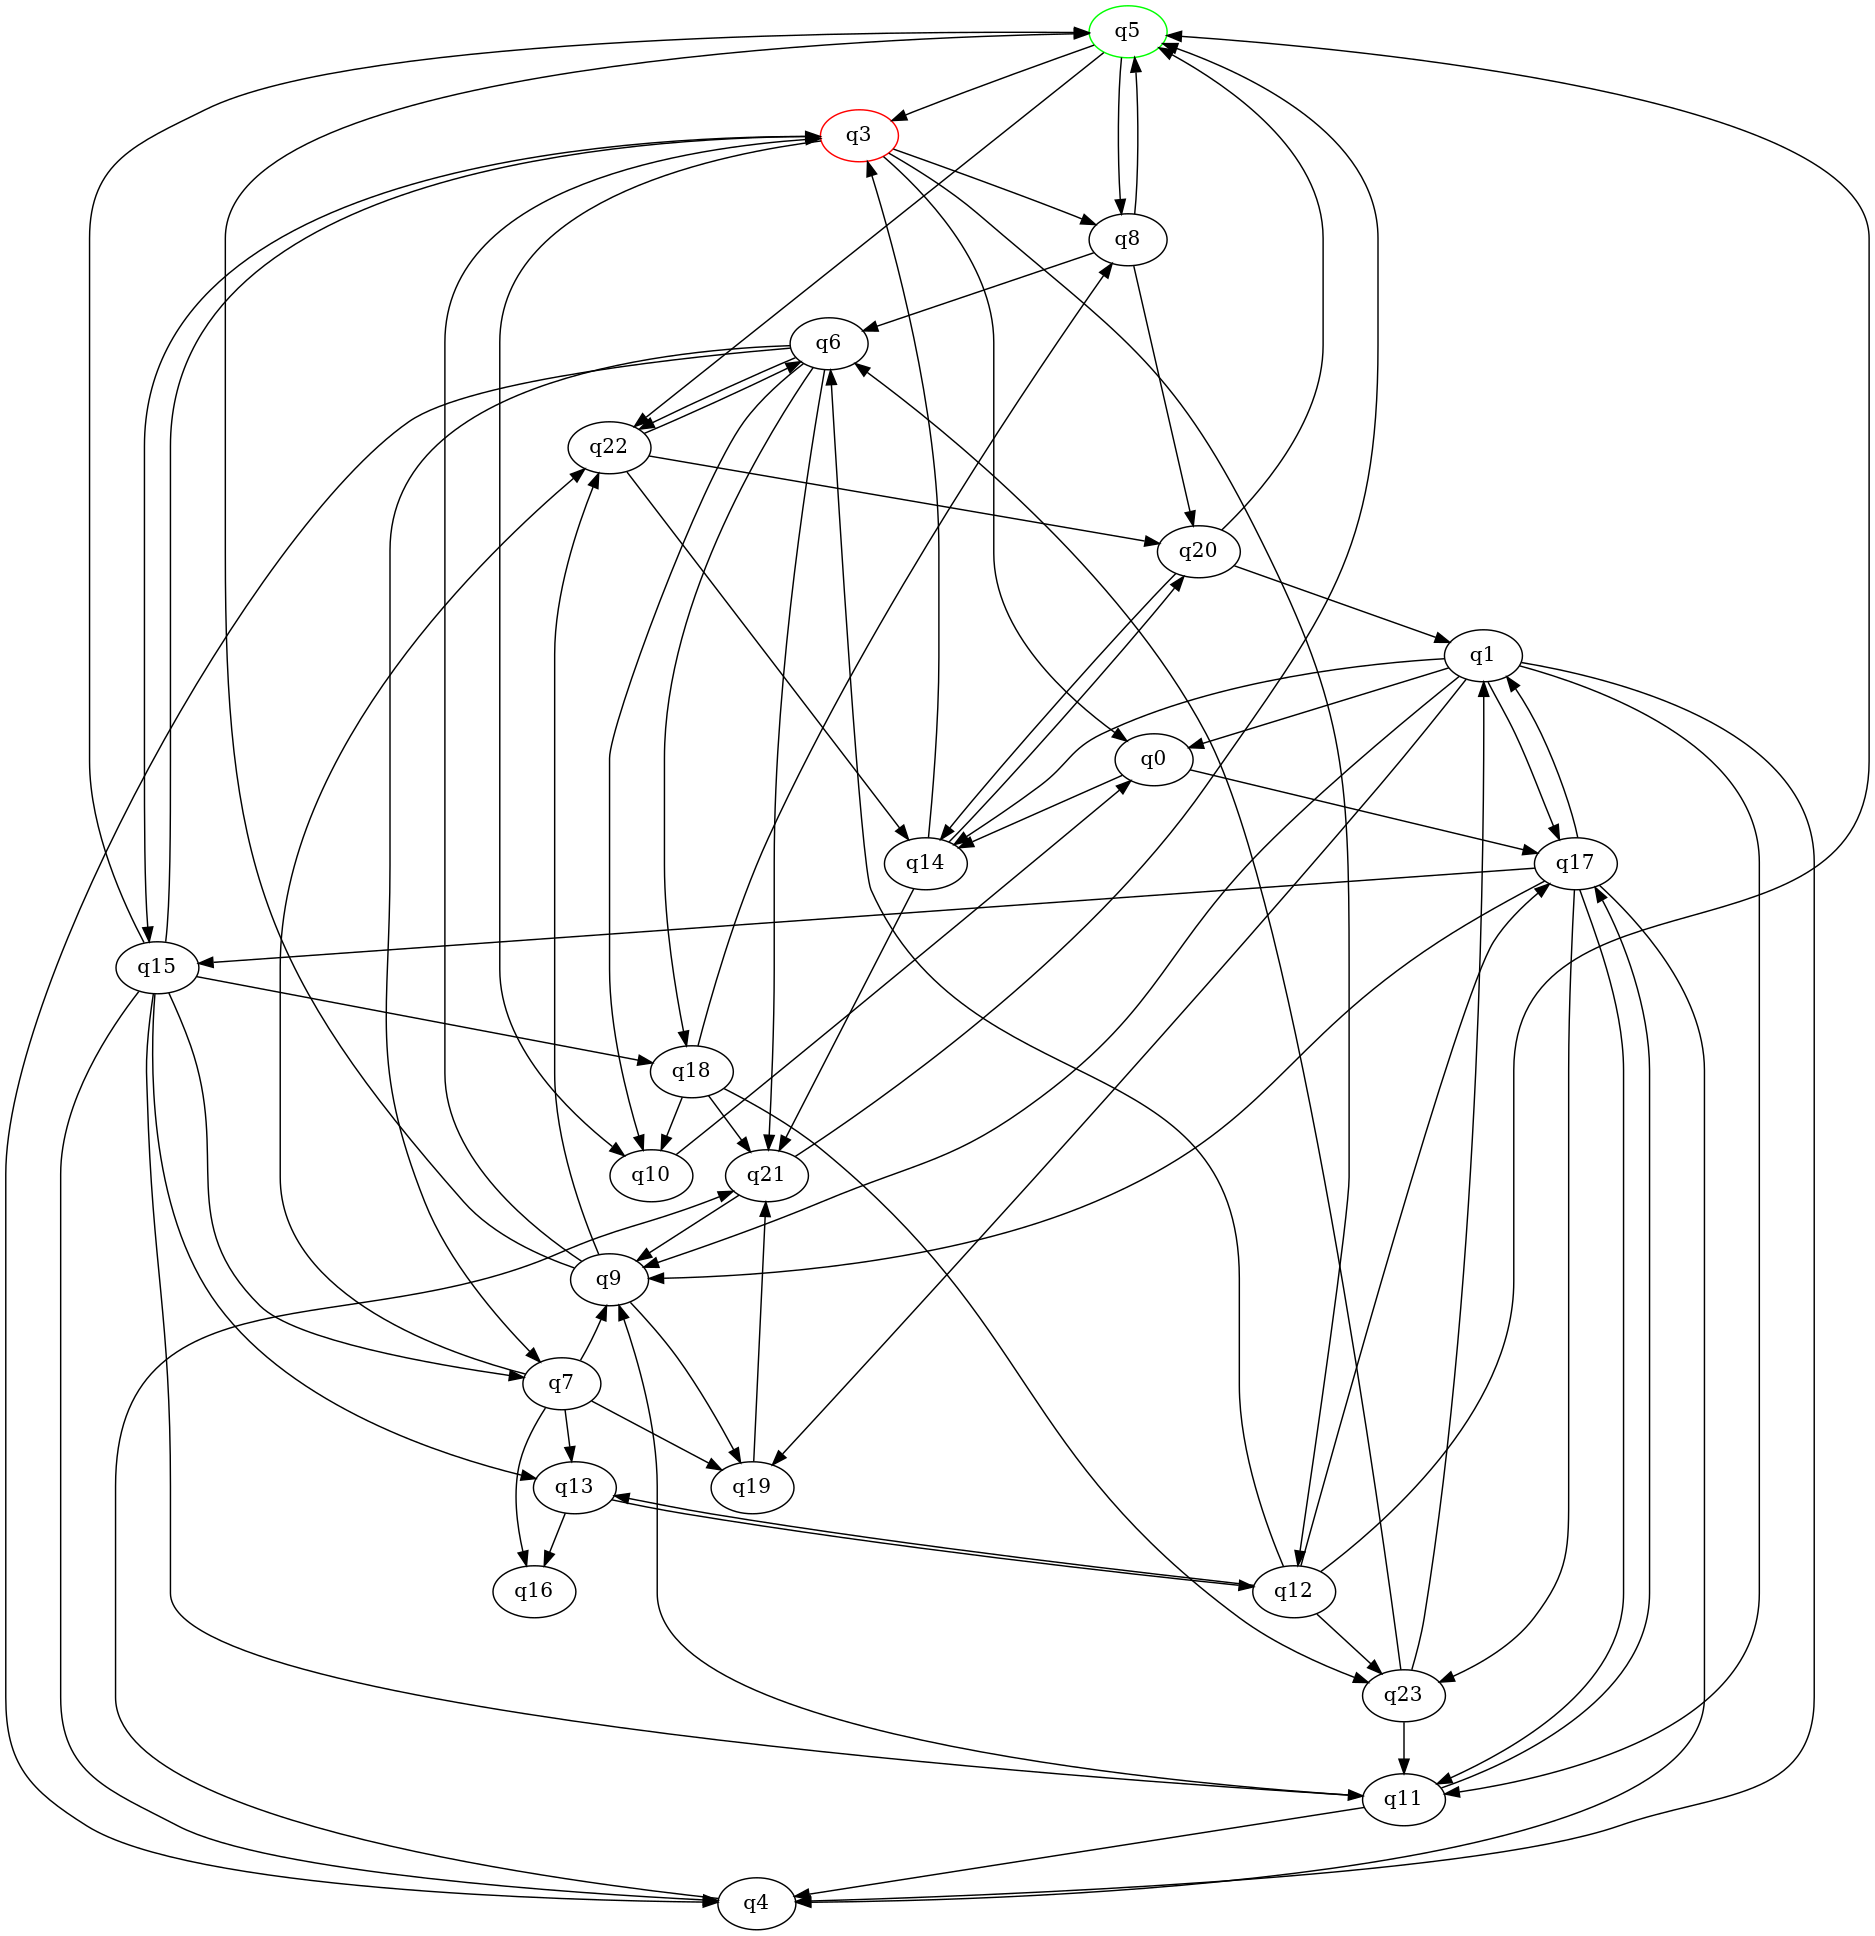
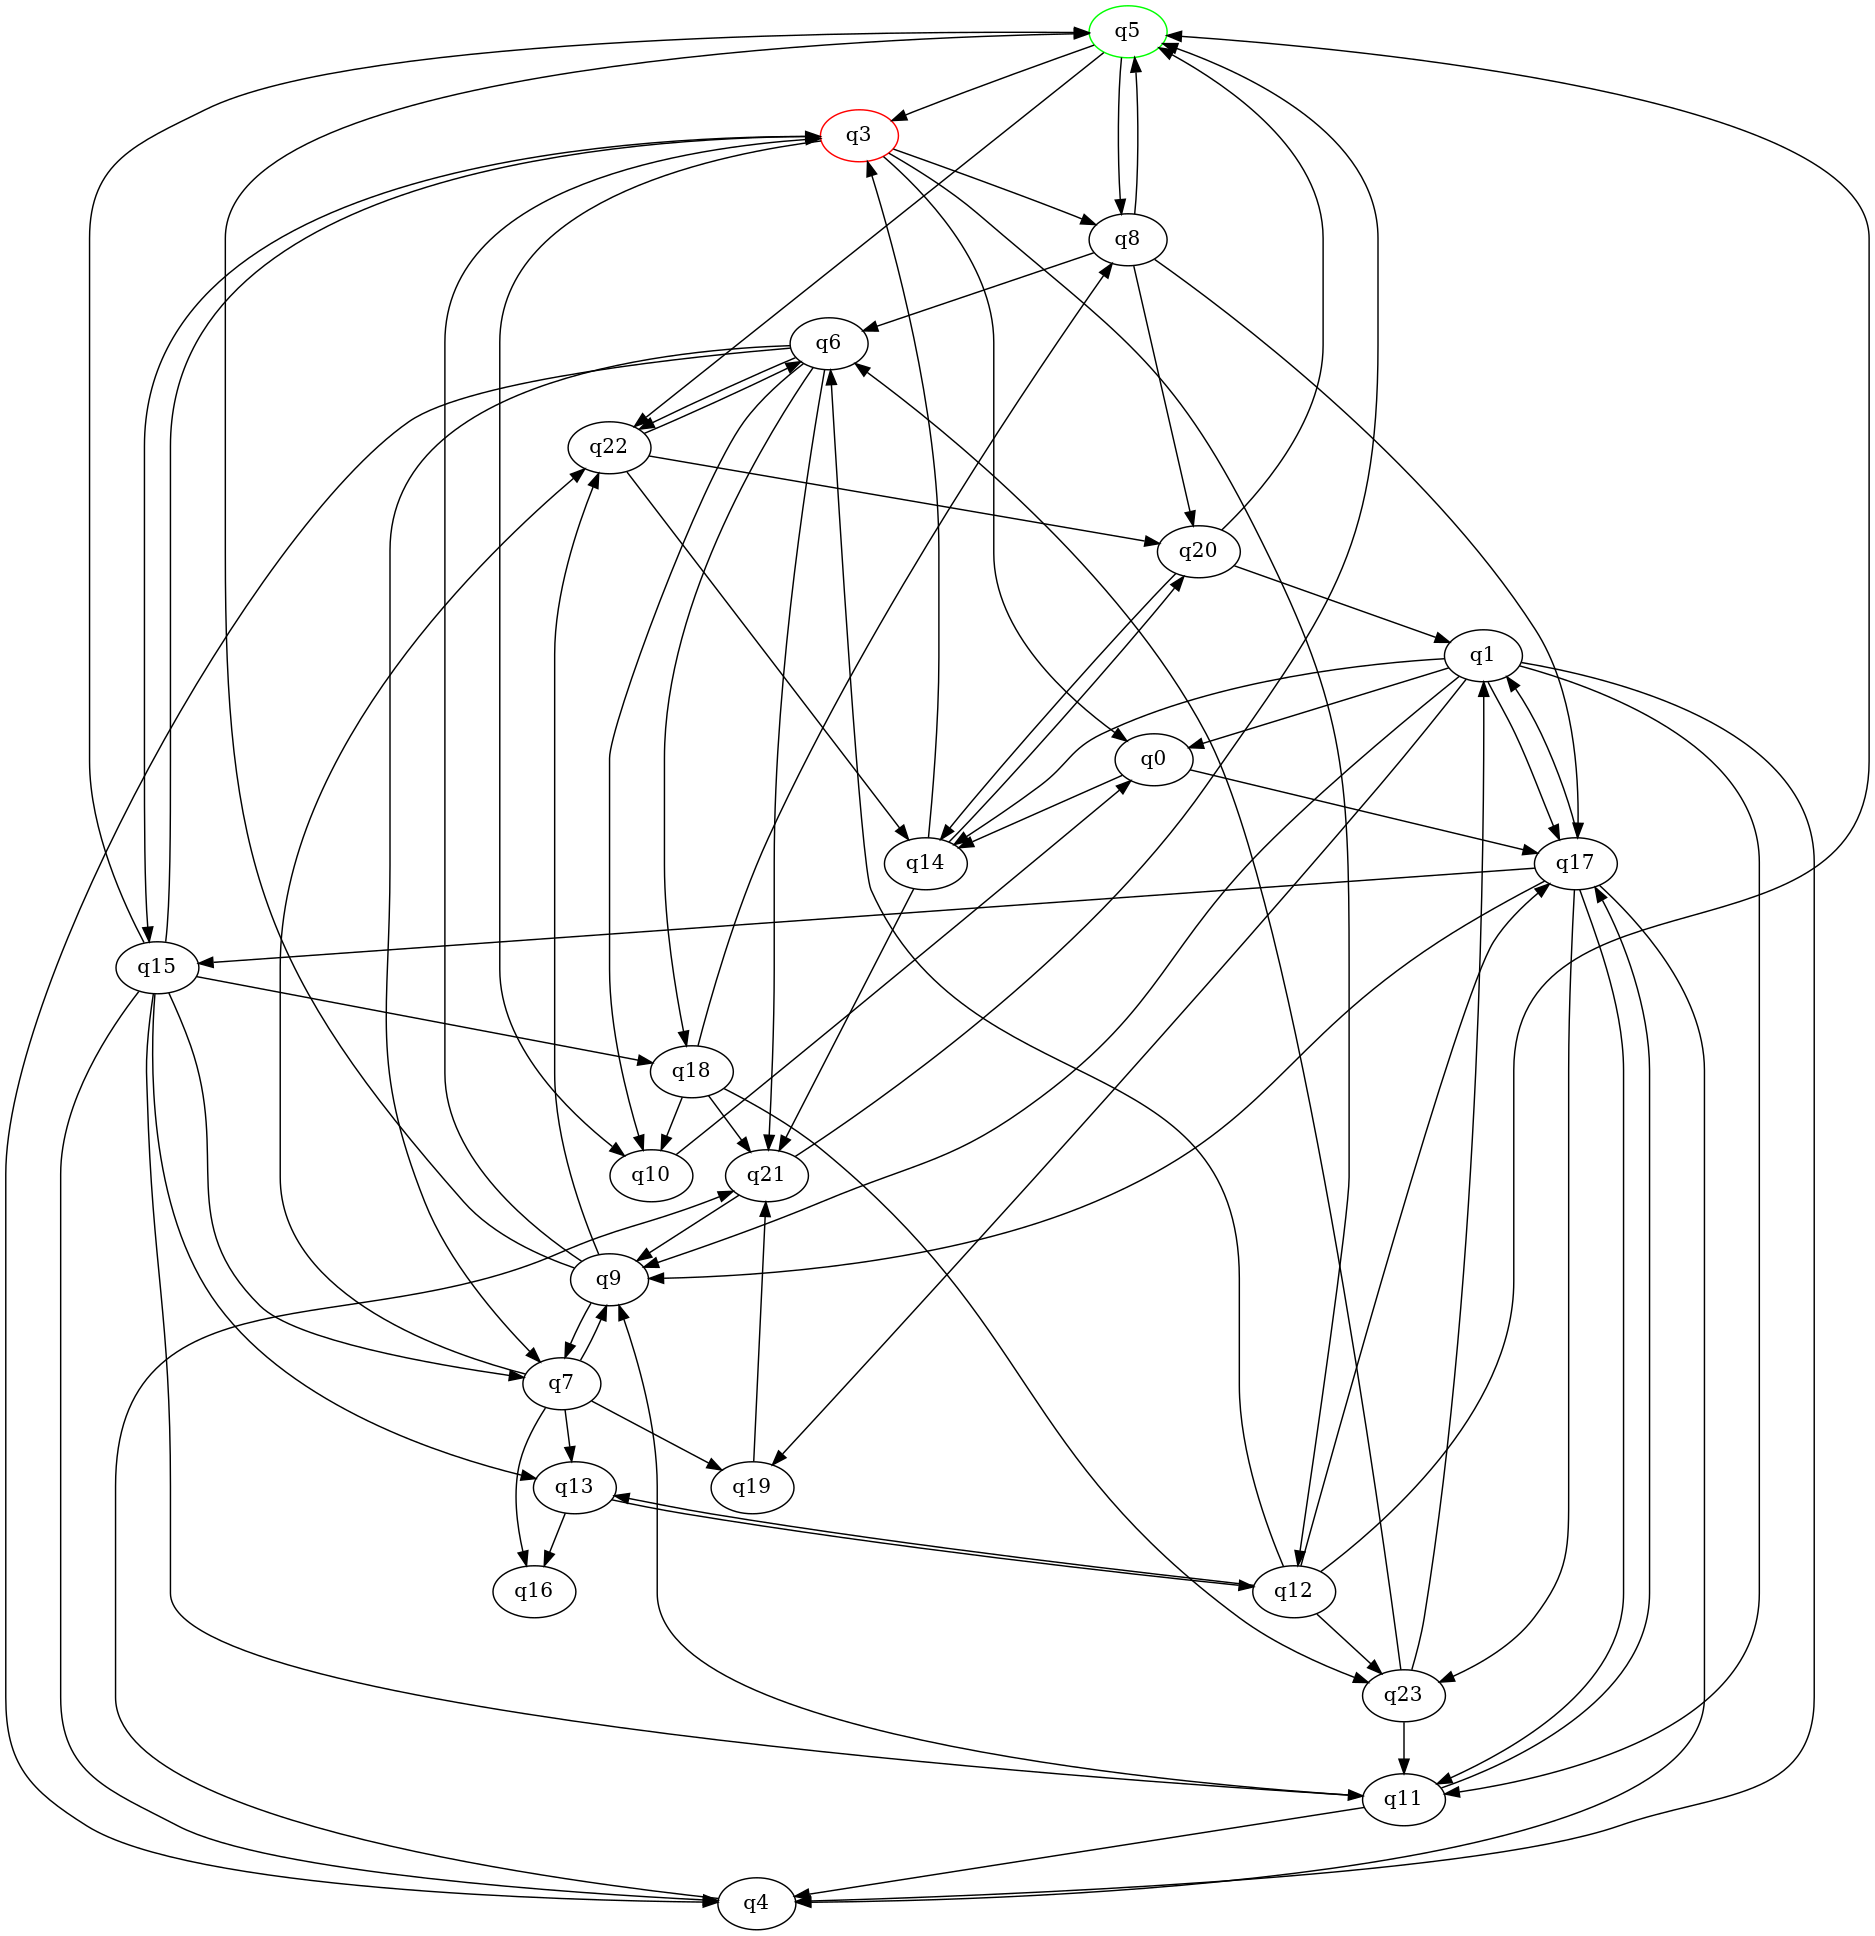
edge "q8" -> "q17": added
edge "q9" -> "q19": now "q9" -> "q7"
